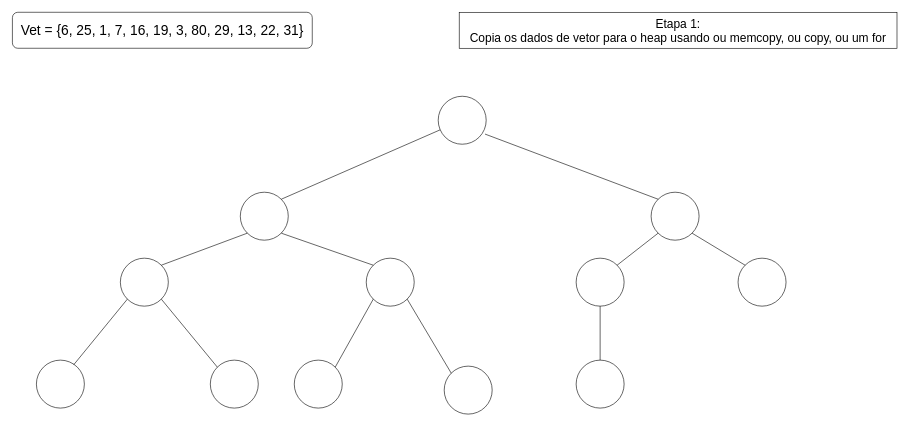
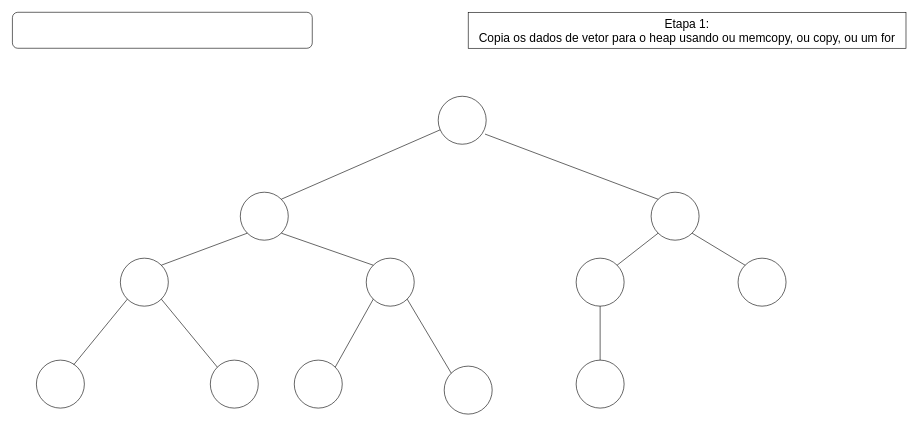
node "Vet = {6, 25, 1, 7, 16, 19, 3, 80, 29, 13, 22, 31}": removed
node "Etapa 1: Copia os dados de vetor para o heap usando ou memcopy, ou copy, ou um for": moved (678, 30) -> (687, 30)
